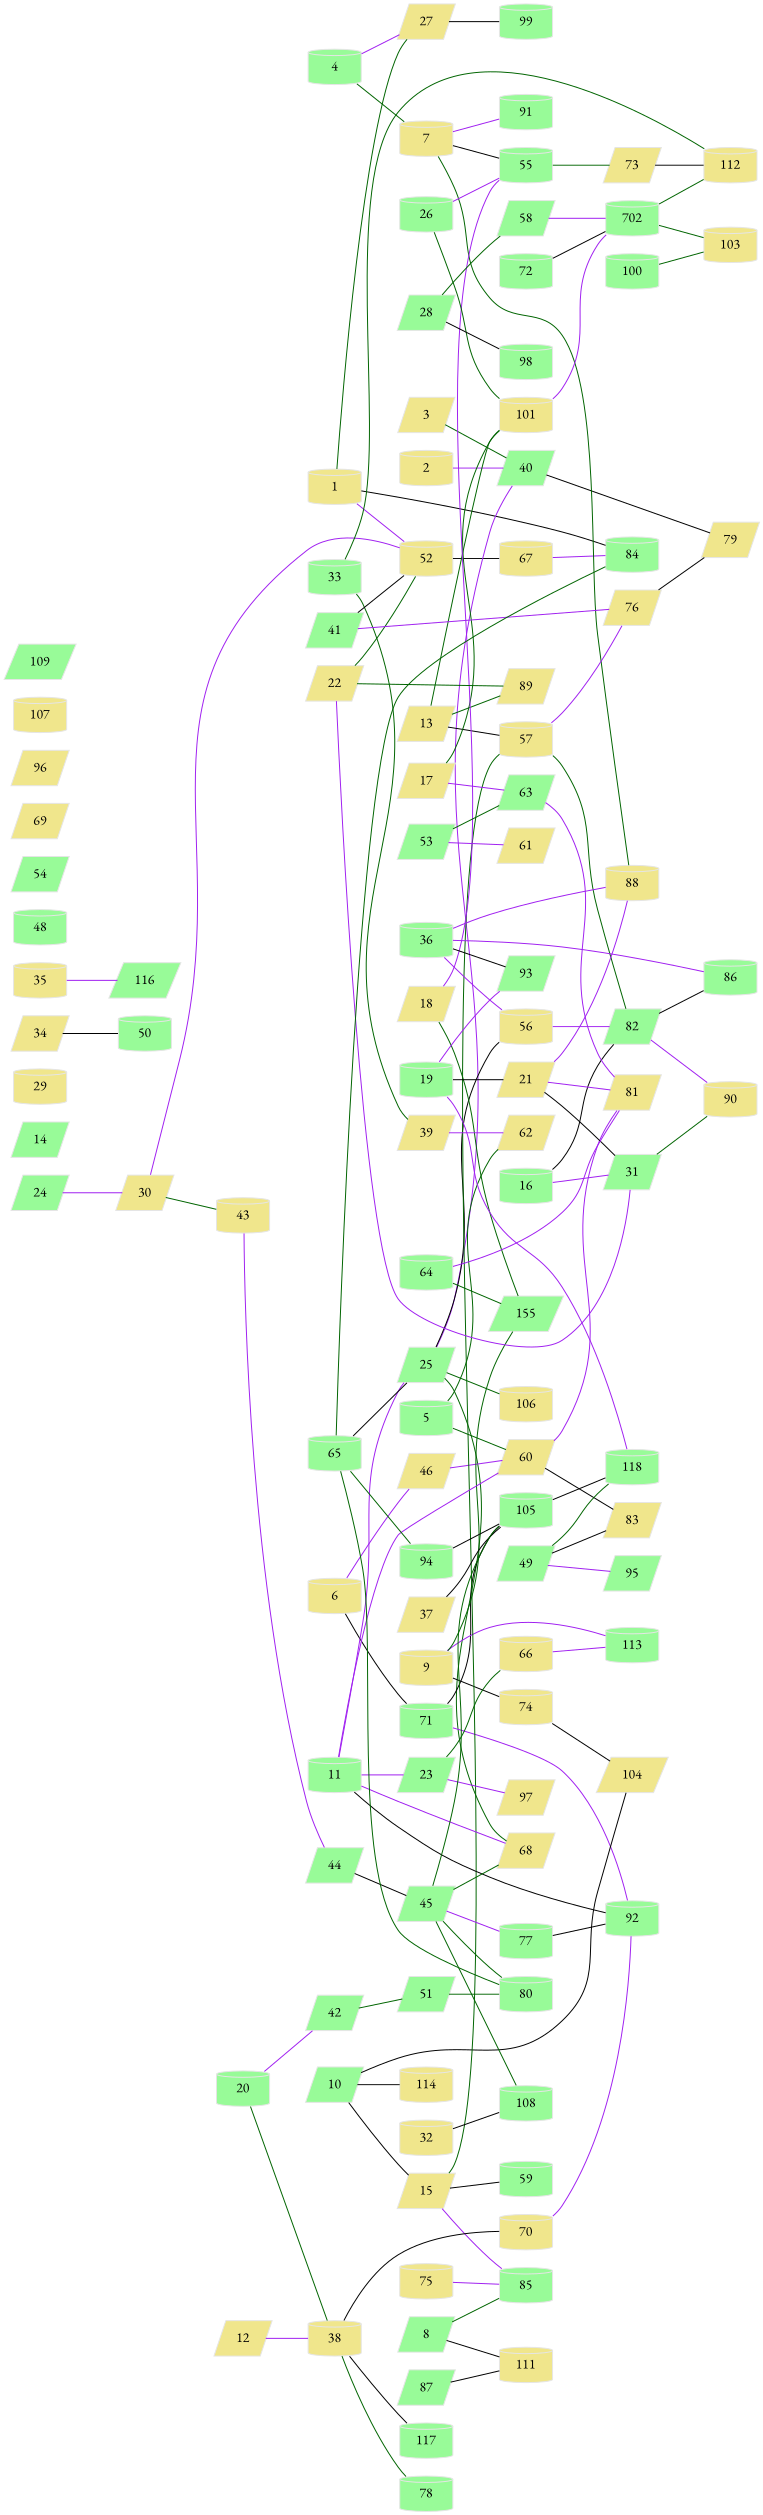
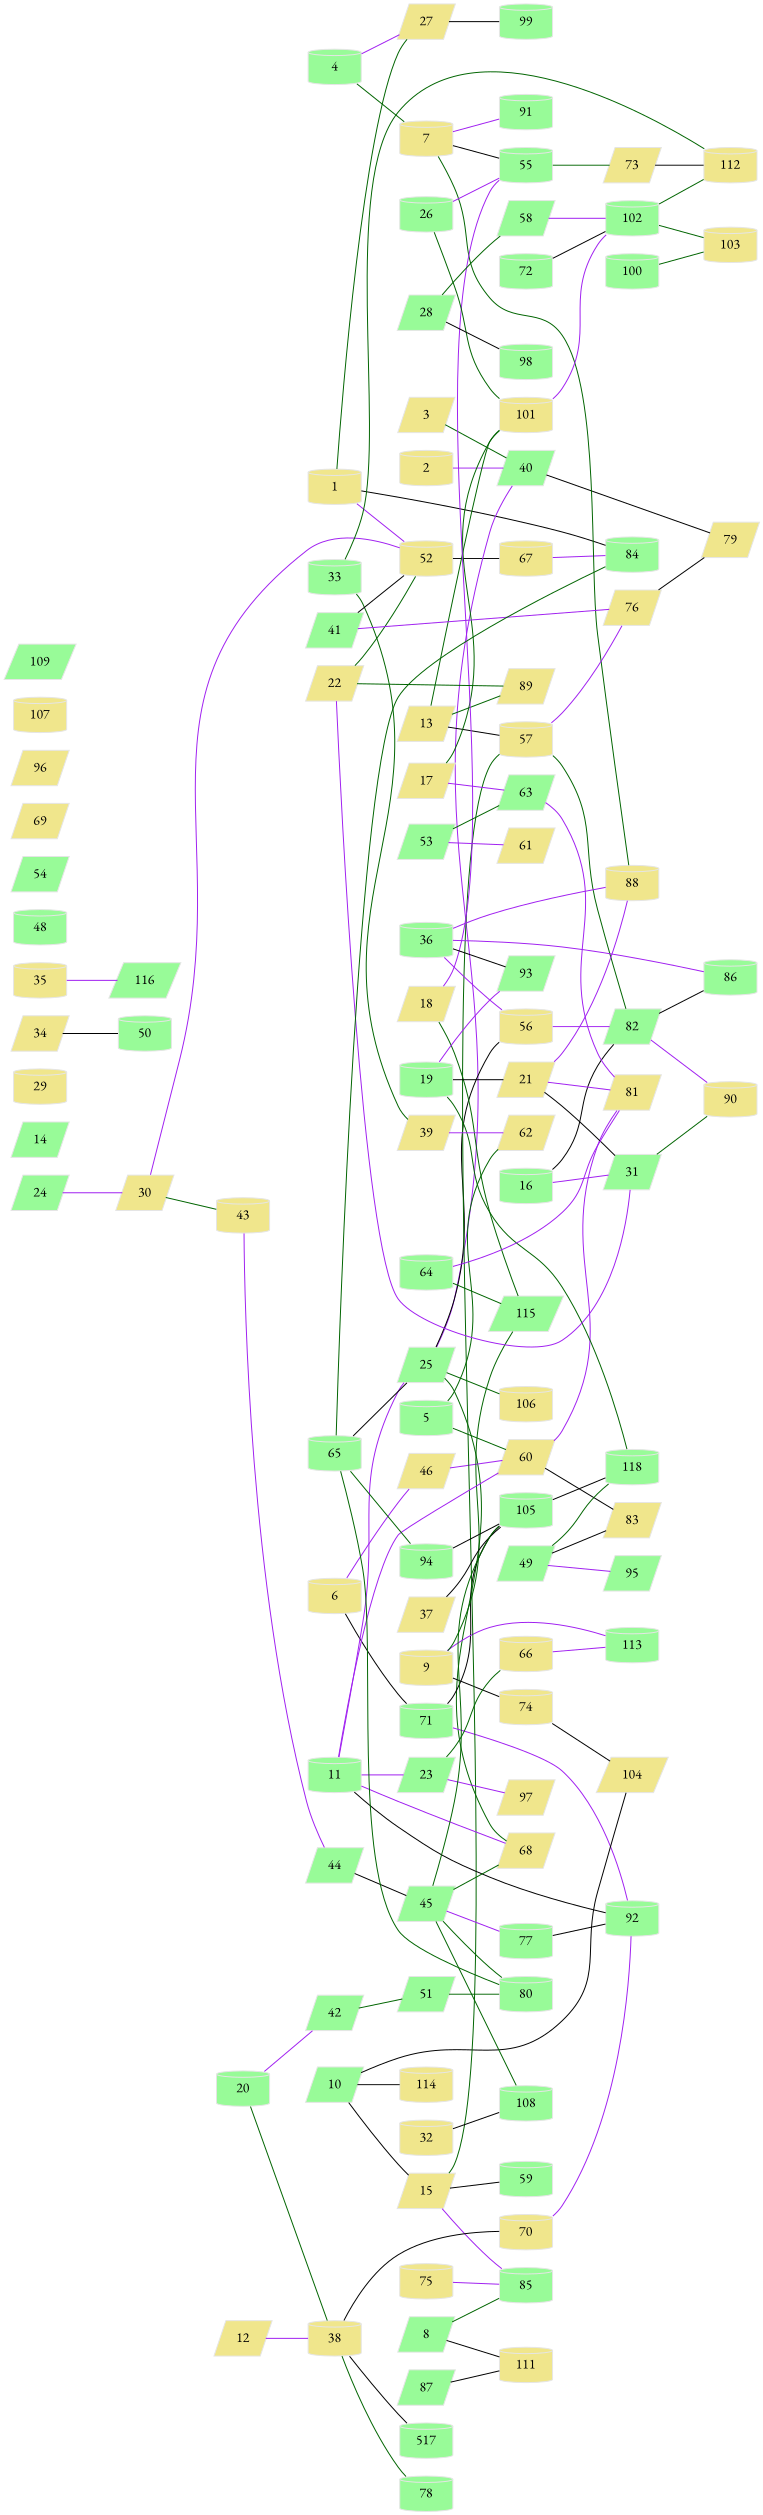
node "702": label "702" -> "102"
edge "19" -- "118": color purple -> darkgreen
node "155": label "155" -> "115"
node "117": label "117" -> "517"
